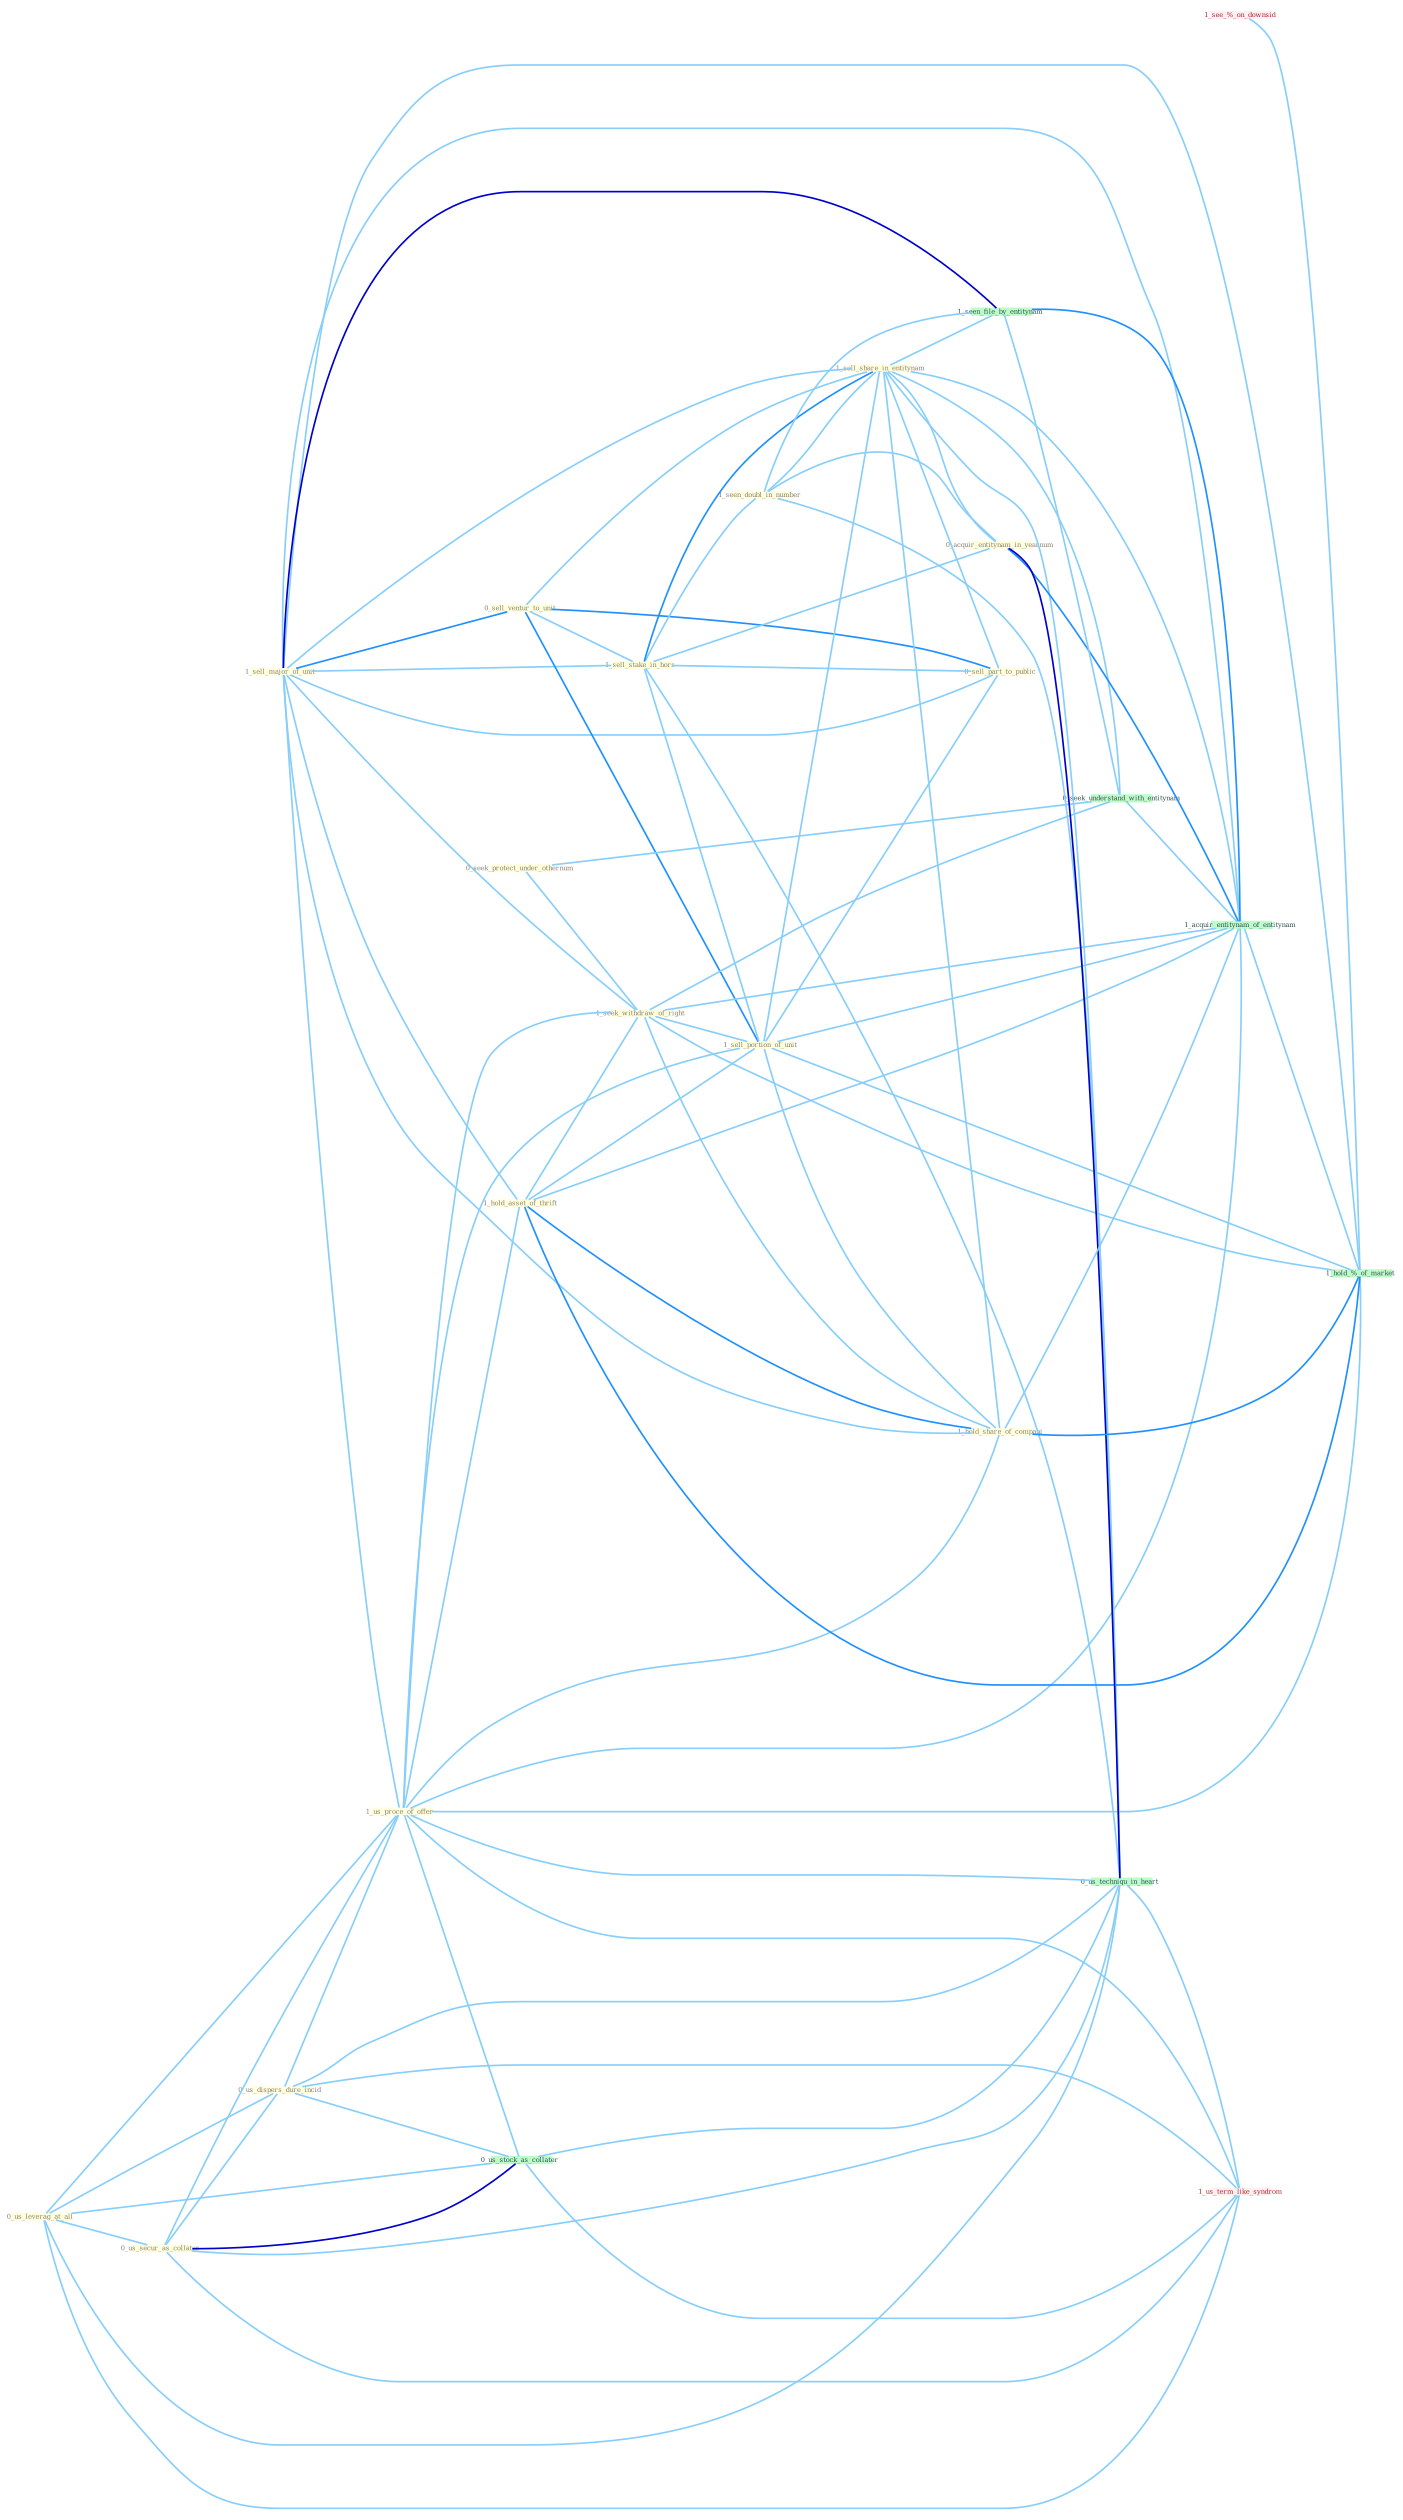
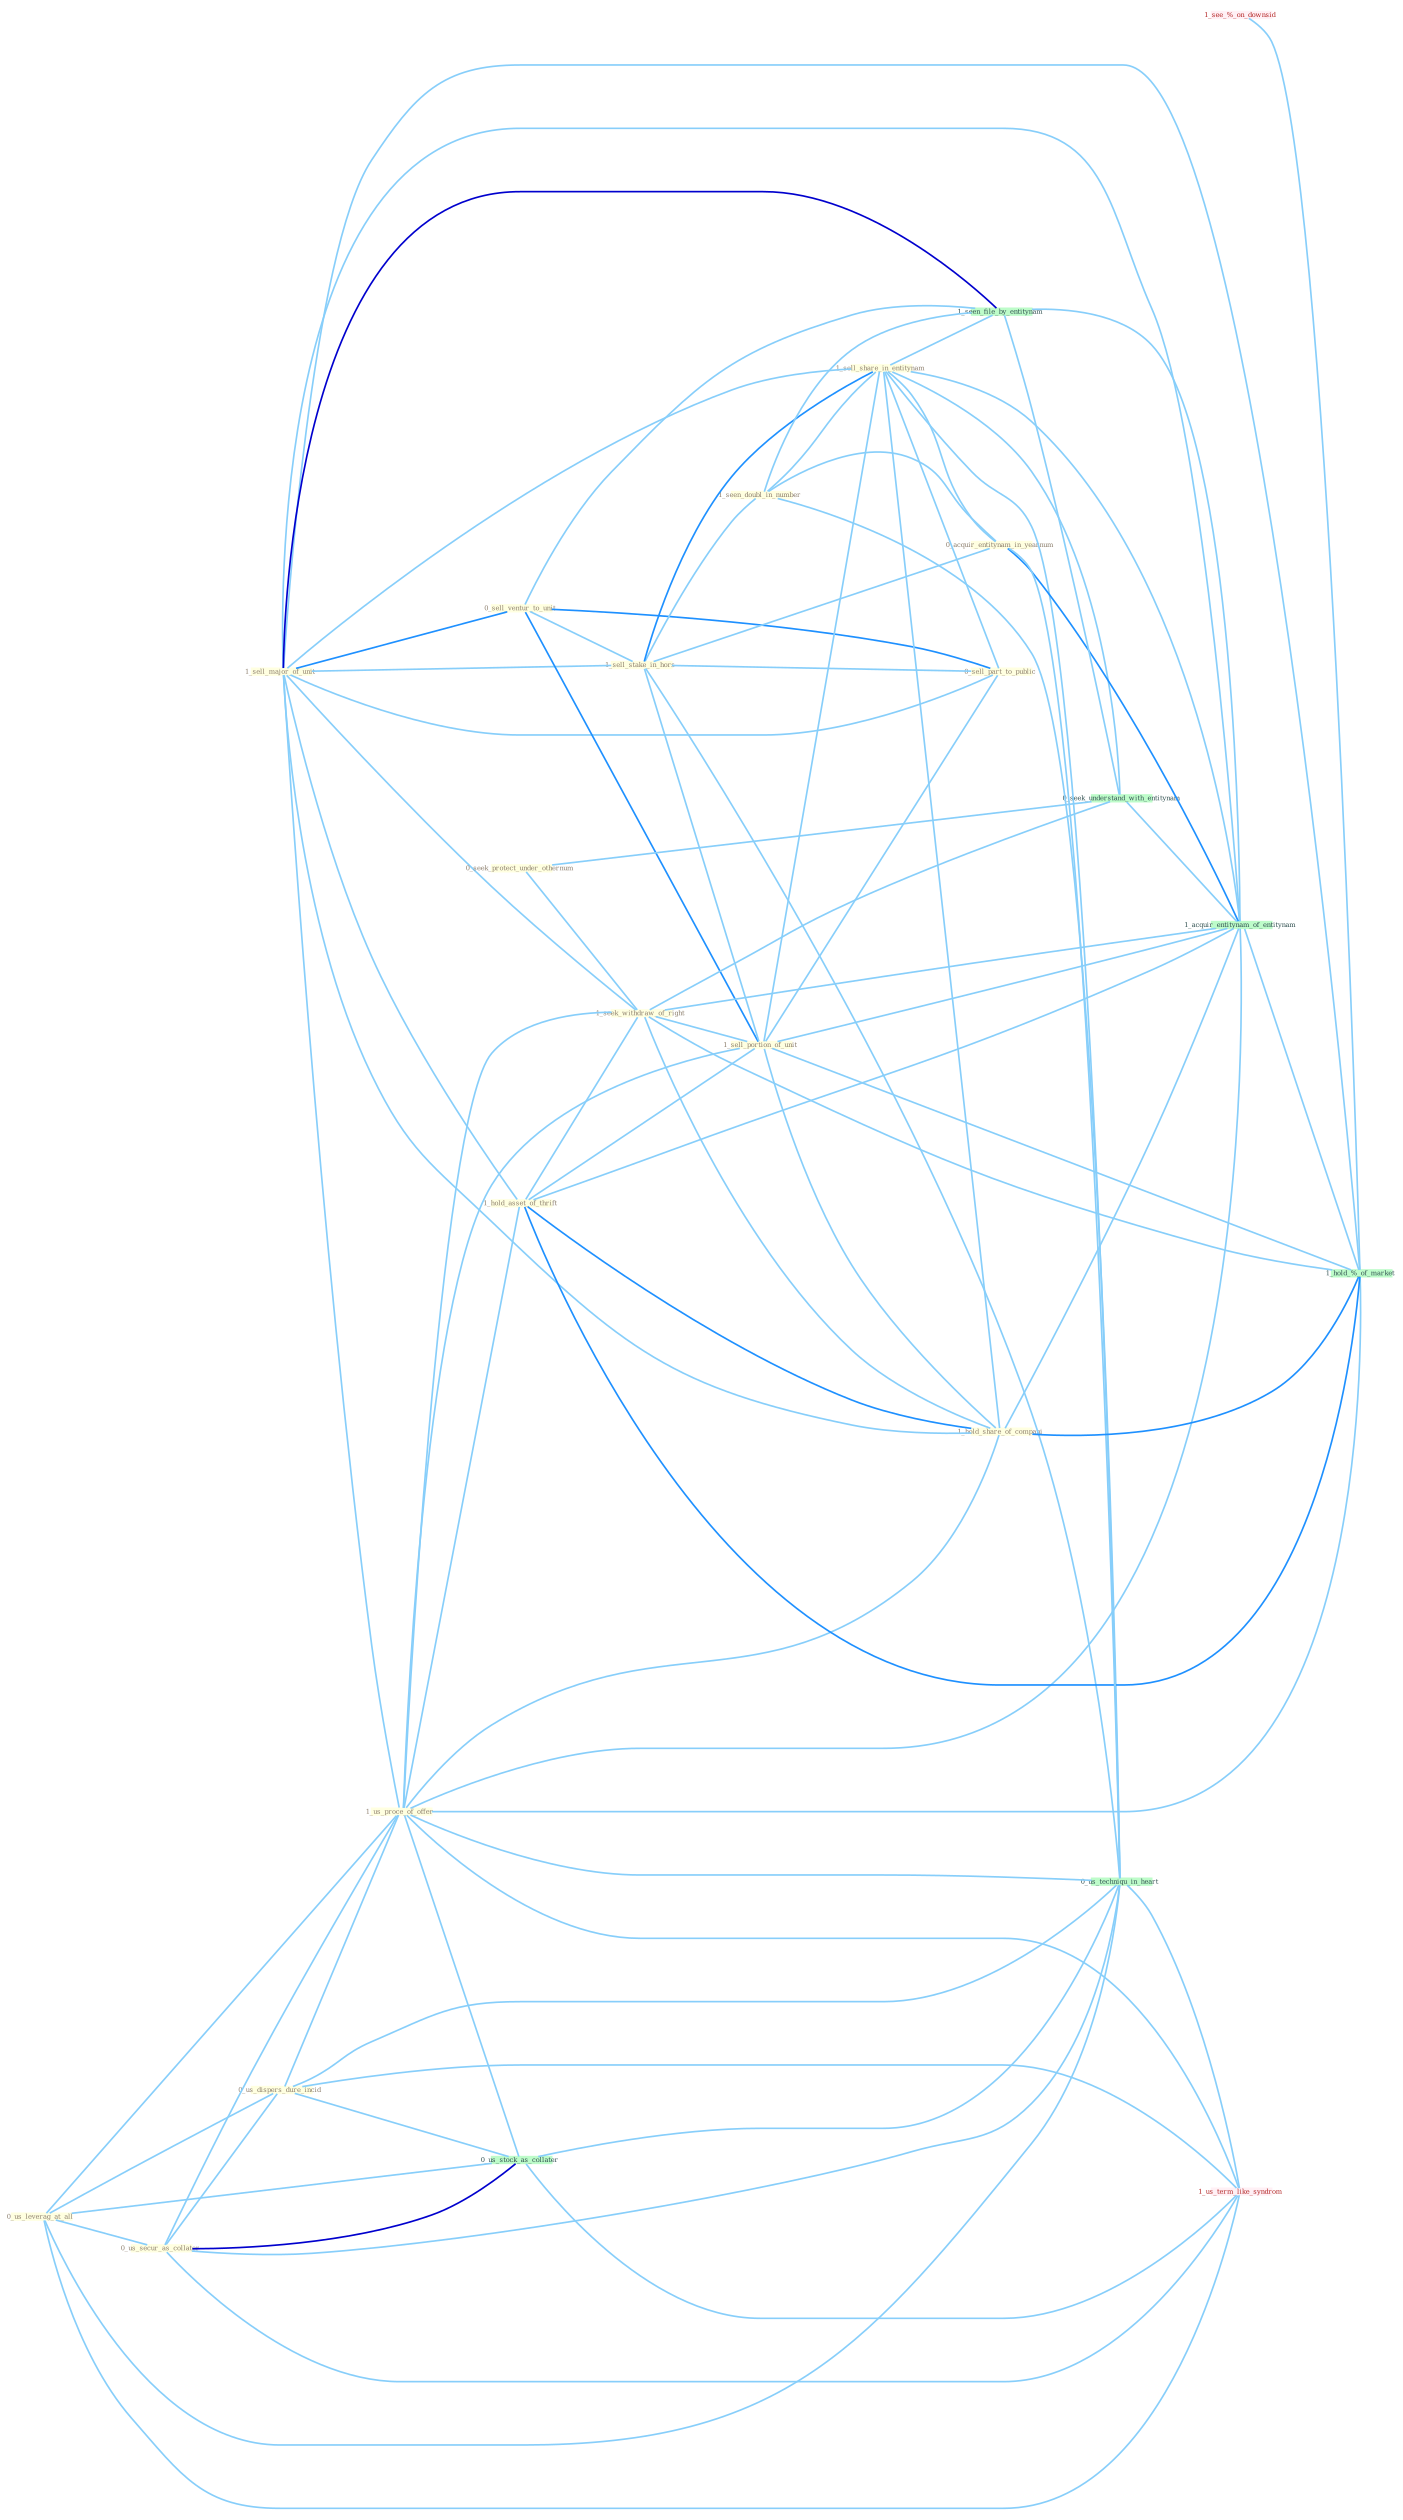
edge "1_sell_share_in_entitynam" -- "0_sell_ventur_to_unit": now "1_seen_file_by_entitynam" -- "0_sell_ventur_to_unit"
edge "1_seen_file_by_entitynam" -- "1_acquir_entitynam_of_entitynam": color #1e90ff -> #87cefa
edge "0_acquir_entitynam_in_yearnum" -- "0_us_techniqu_in_heart": color #0000cd -> #87cefa
